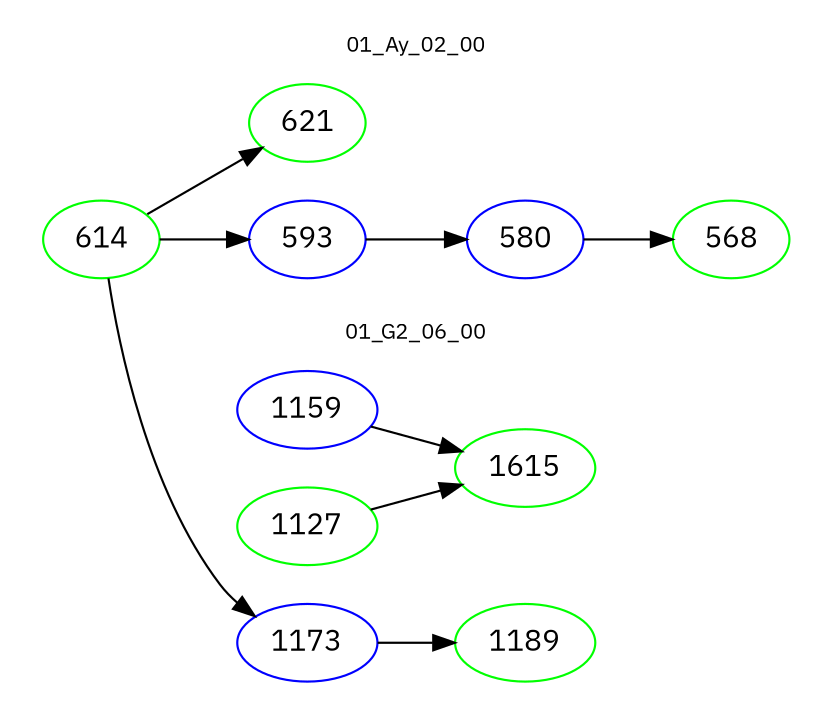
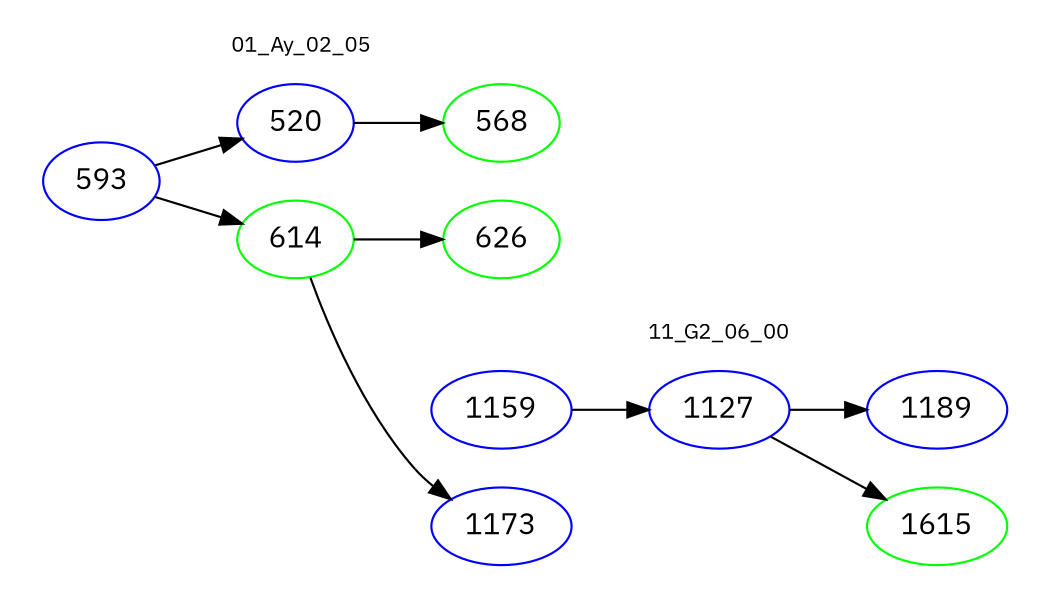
cluster "01_Ay_02_00": label "01_Ay_02_00" -> "01_Ay_02_05"
node "621": label "621" -> "626"
edge "614" -> "593": reversed
node "580": label "580" -> "520"
cluster "01_G2_06_00": label "01_G2_06_00" -> "11_G2_06_00"
edge "1159" -> "1615": now "1159" -> "1127"
node "1127": color green -> blue
edge "1173" -> "1189": now "1127" -> "1189"
node "1189": color green -> blue
